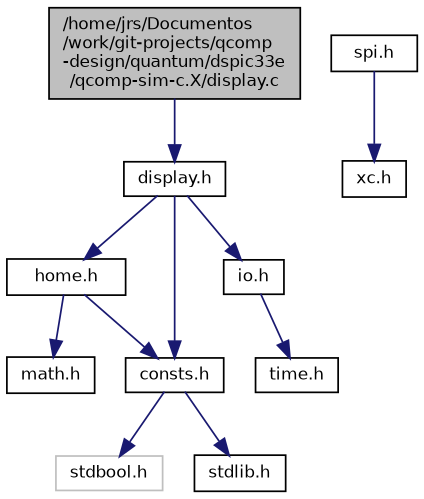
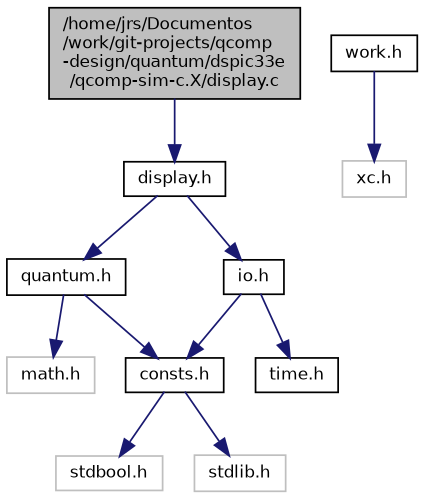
node "spi.h": label "spi.h" -> "work.h"
node "xc.h": color black -> grey75
edge "display.h" -> "consts.h": now "io.h" -> "consts.h"
node "home.h": label "home.h" -> "quantum.h"
node "math.h": color black -> grey75
node "stdlib.h": color black -> grey75
